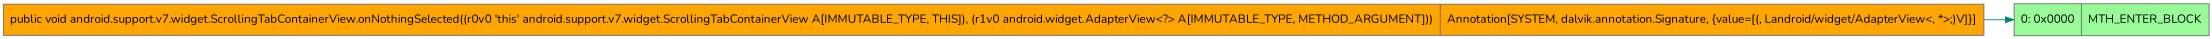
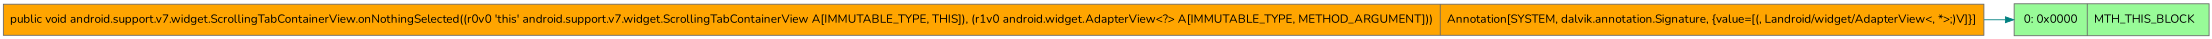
node "0: 0x0000": text "MTH_ENTER_BLOCK" -> "MTH_THIS_BLOCK"
